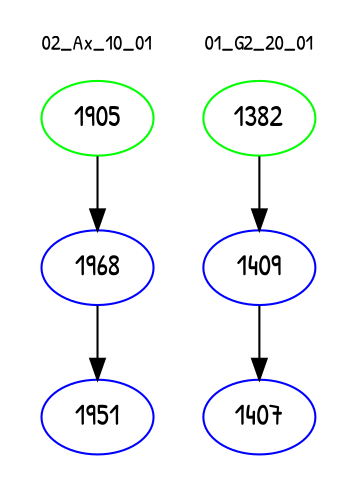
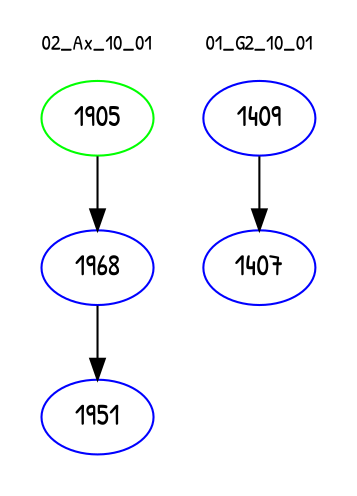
cluster "01_G2_20_01": label "01_G2_20_01" -> "01_G2_10_01"
node "1382": removed
